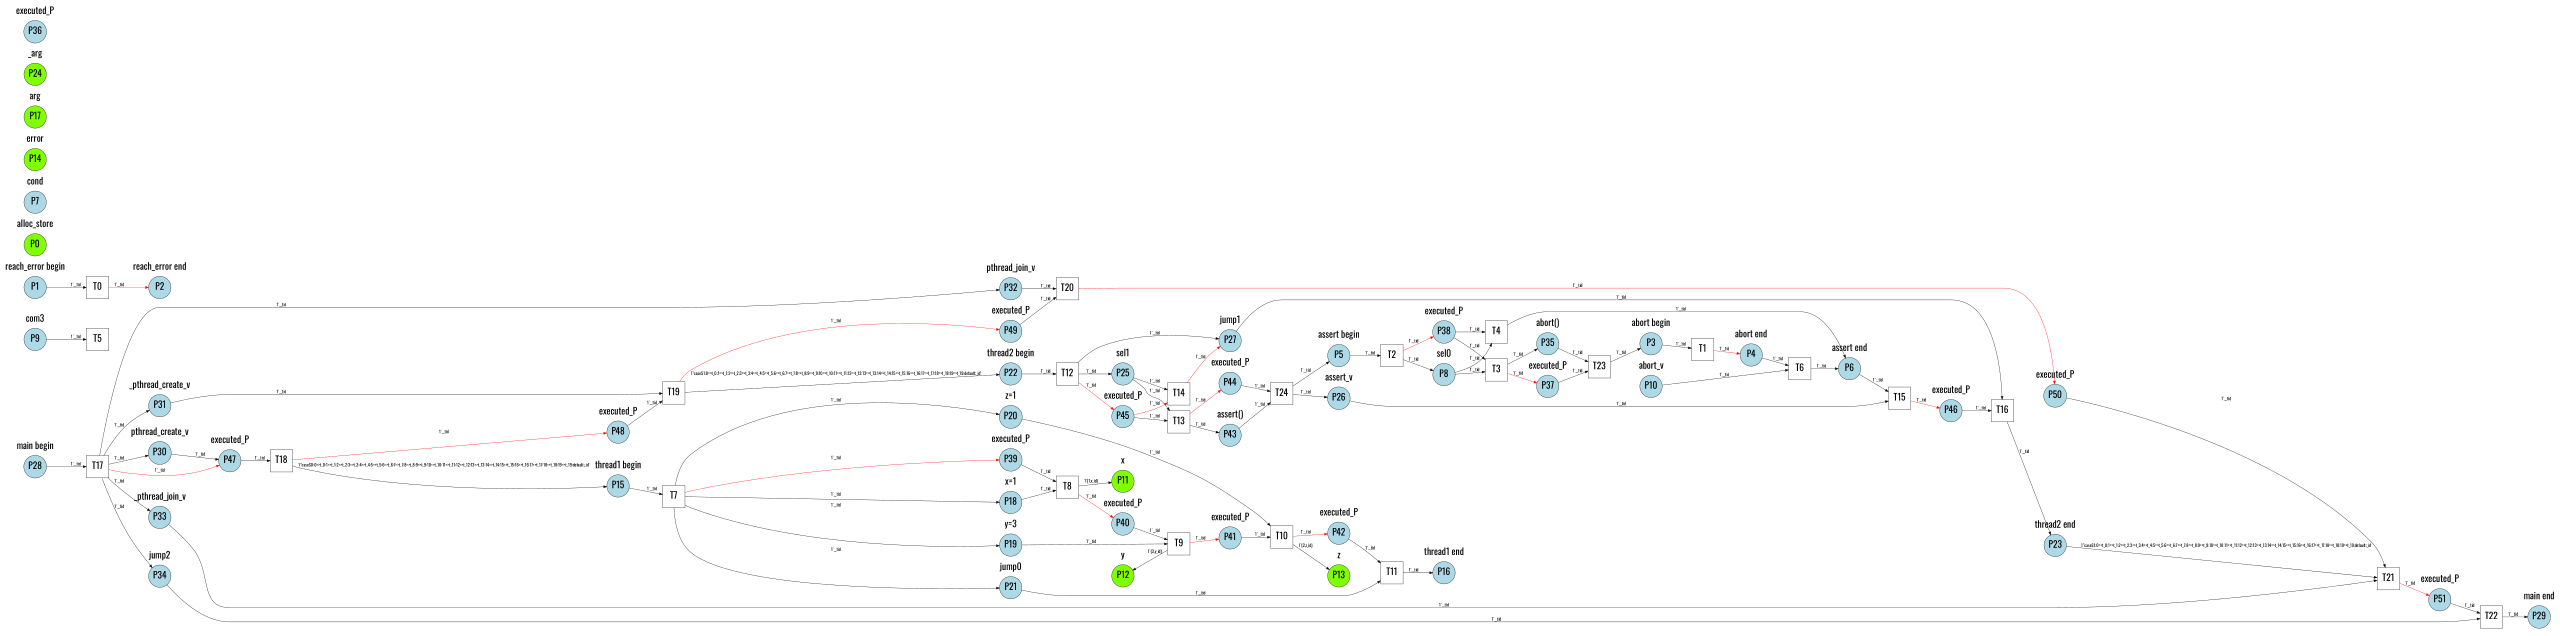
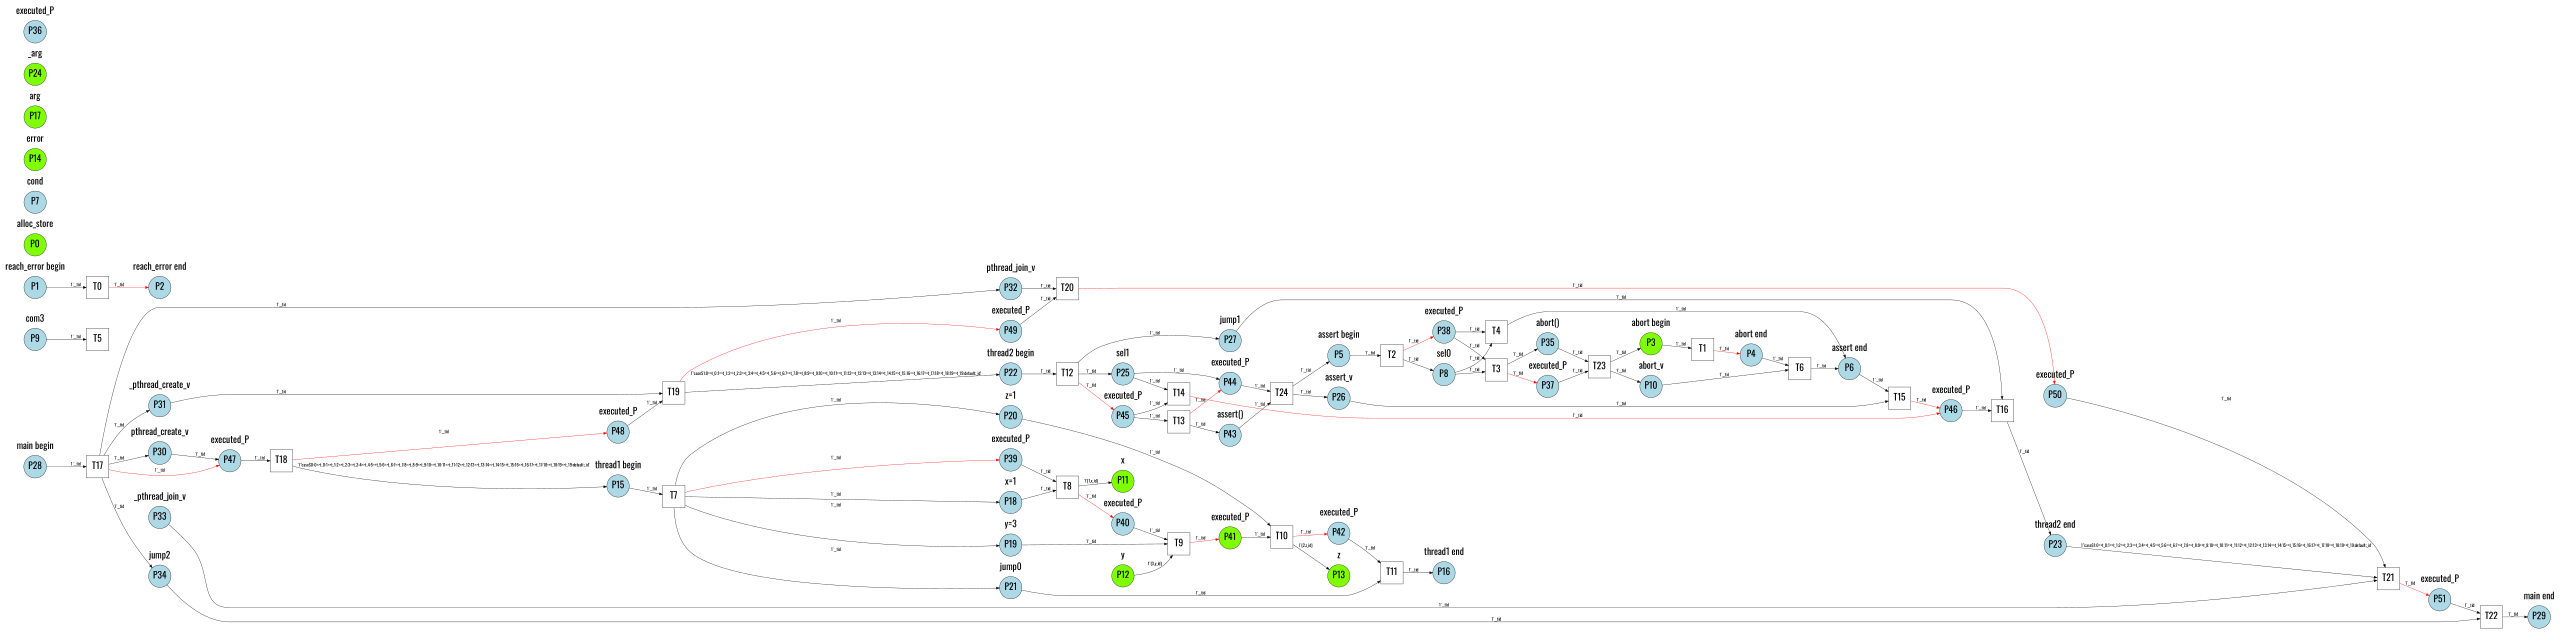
node "P3": fillcolor lightblue -> chartreuse
edge "T14" -> "P27": now "T14" -> "P46"
edge "T23" -> "P10": added, label "1`__tid"
edge "P25" -> "T13": now "P25" -> "P44"
edge "P45" -> "T14": color red -> black
edge "T17" -> "P33": removed, label "1`__tid"
node "P41": fillcolor lightblue -> chartreuse
edge "T9" -> "P12": reversed
